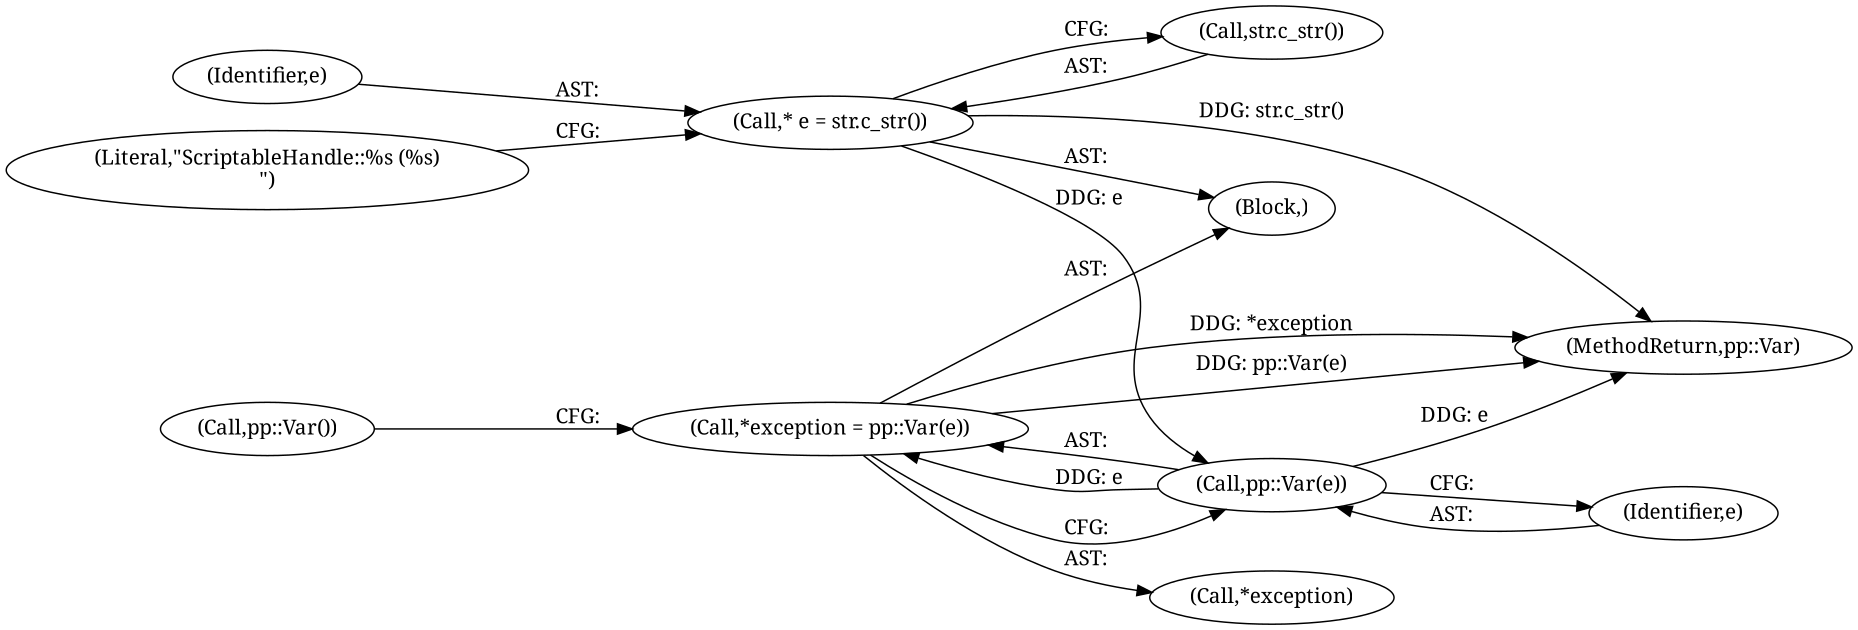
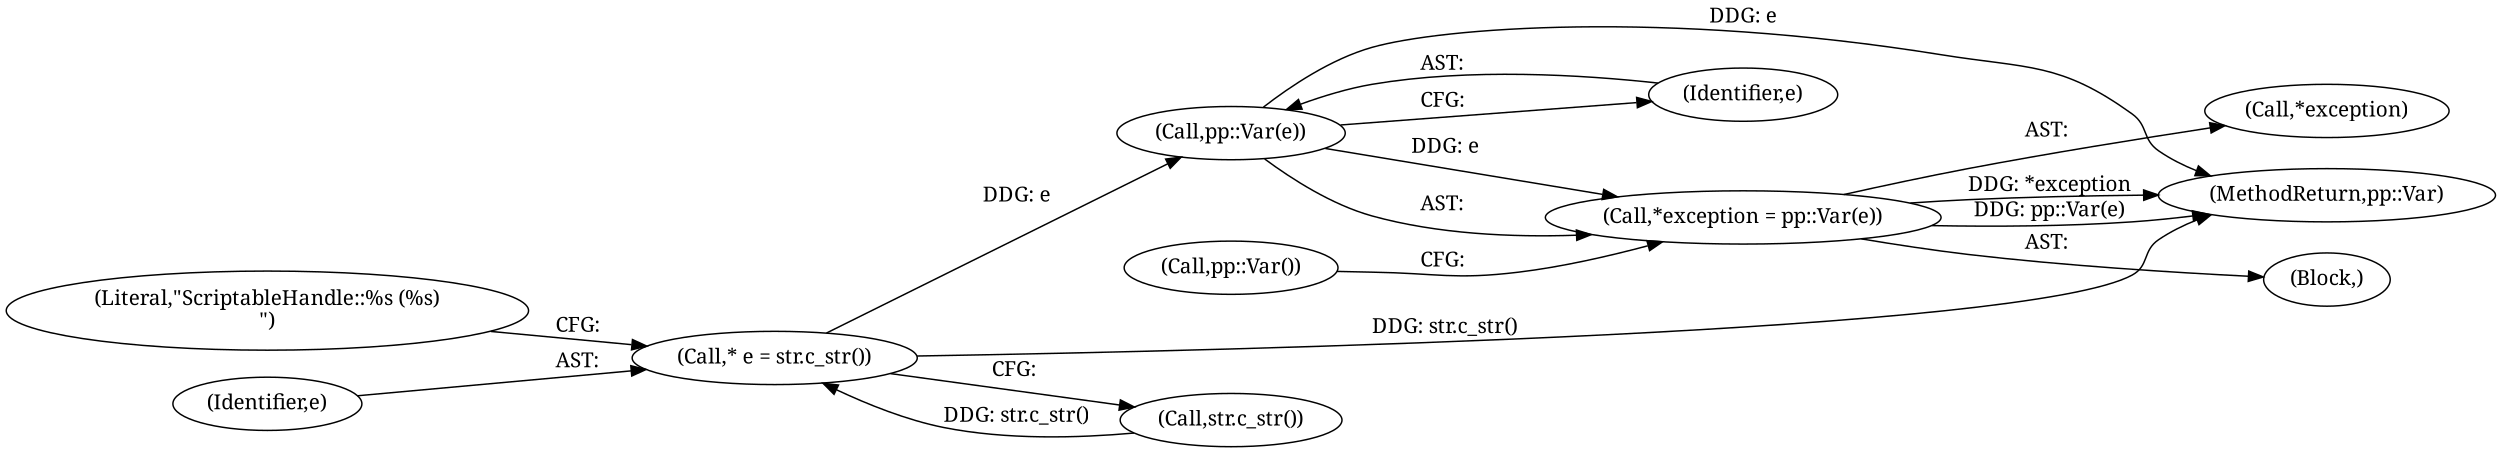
edge "(Call,str.c_str())" -> "(Call,* e = str.c_str())": label "AST: " -> "DDG: str.c_str()"
edge "(Call,* e = str.c_str())" -> "(Block,)": removed, label "AST:"
edge "(Call,*exception = pp::Var(e))" -> "(Call,pp::Var(e))": removed, label "CFG:"
